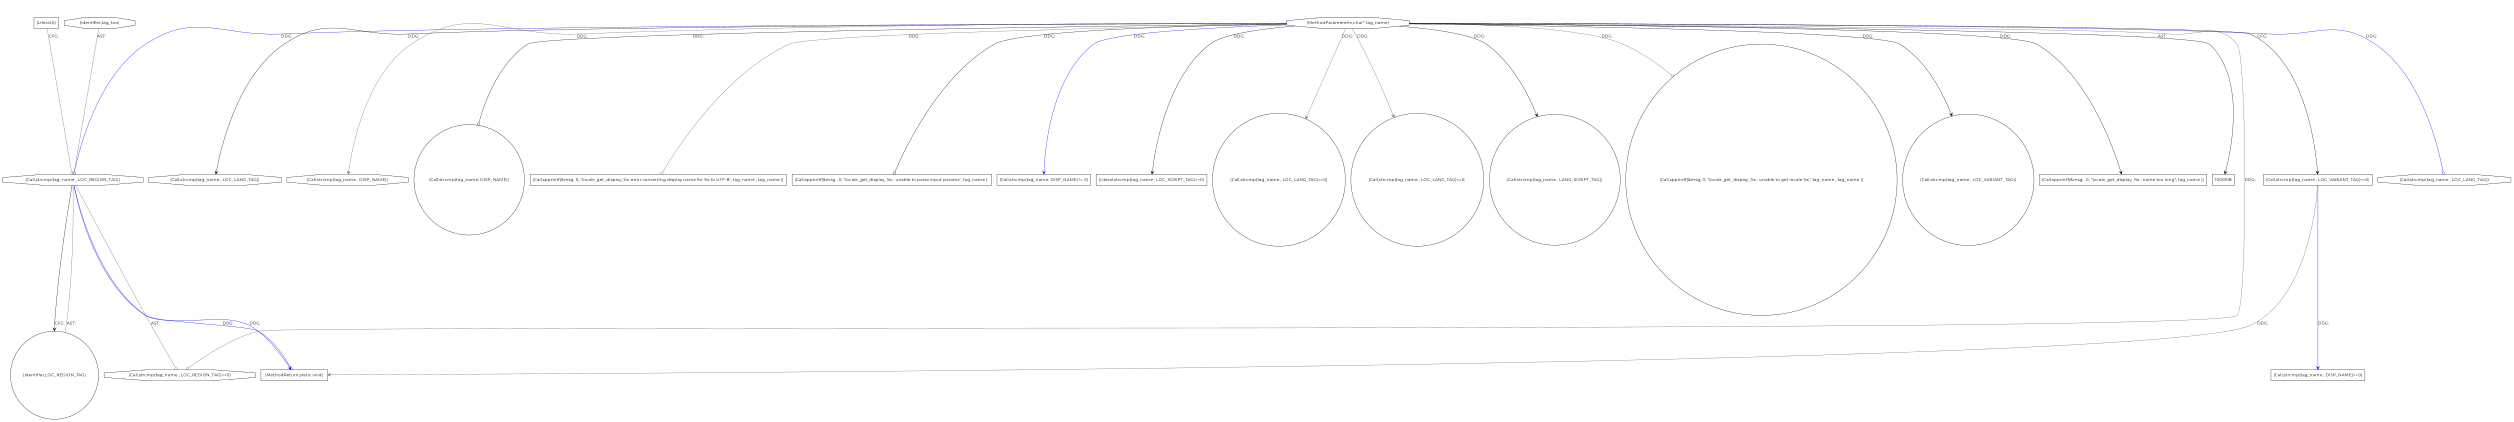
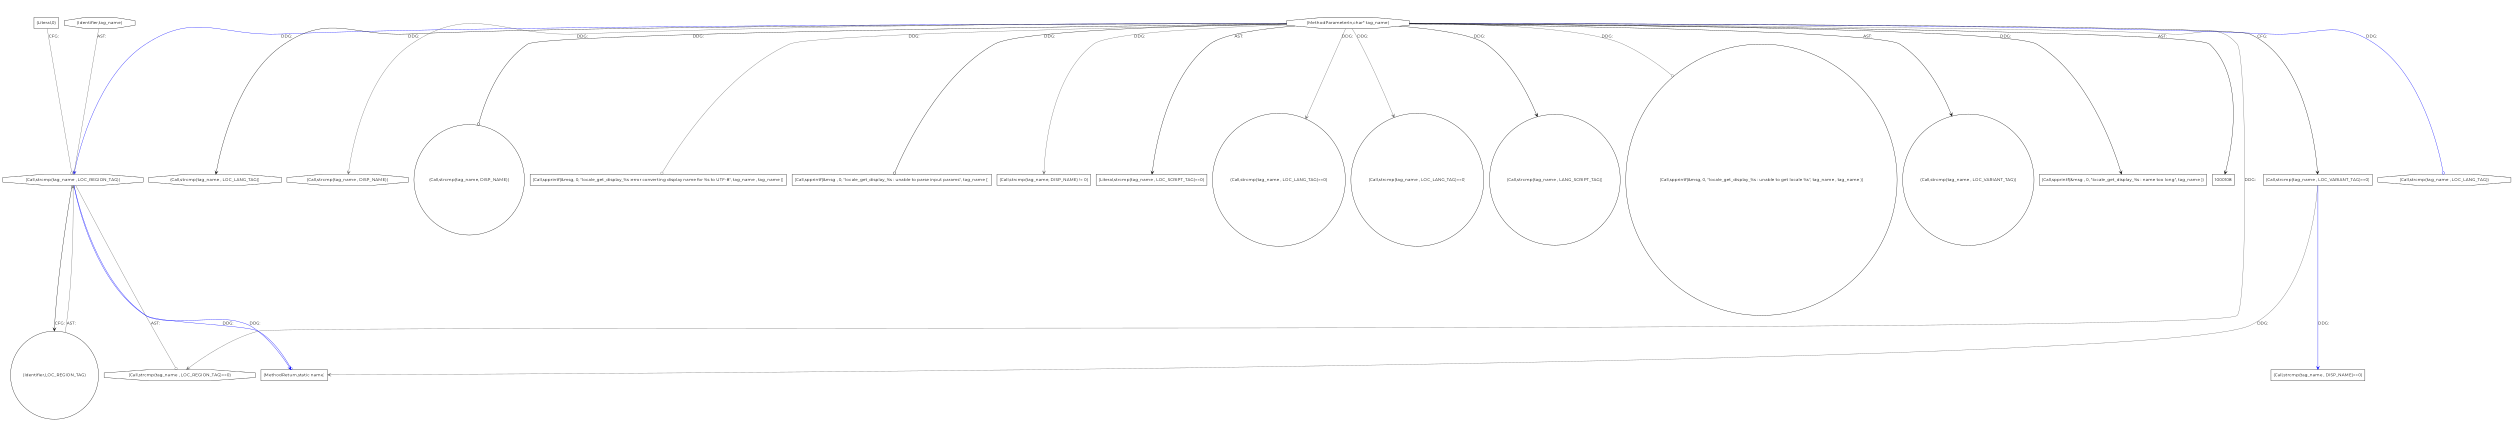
node "(Identifier,tag_too)": label "(Identifier,tag_too)" -> "(Identifier,tag_name)"
edge "(MethodParameterIn,char* tag_name)" -> "(Call,strcmp(tag_name , LOC_REGION_TAG))": arrowhead odot -> vee
edge "(MethodParameterIn,char* tag_name)" -> "(Literal,strcmp(tag_name , LOC_SCRIPT_TAG)==0)": label "DDG: " -> "AST: "
edge "(MethodParameterIn,char* tag_name)" -> "(Call,strcmp(tag_name , LOC_VARIANT_TAG))": label "DDG: " -> "AST: "
edge "(MethodParameterIn,char* tag_name)" -> "(Call,strcmp(tag_name, DISP_NAME) != 0)": color blue -> gray40
edge "(Identifier,LOC_REGION_TAG)" -> "(Call,strcmp(tag_name , LOC_REGION_TAG))": arrowhead odot -> vee
edge "(MethodParameterIn,char* tag_name)" -> "(Call,strcmp(tag_name , LOC_REGION_TAG)==0)": arrowhead odot -> vee
node "(MethodReturn,static void)": label "(MethodReturn,static void)" -> "(MethodReturn,static name)"
